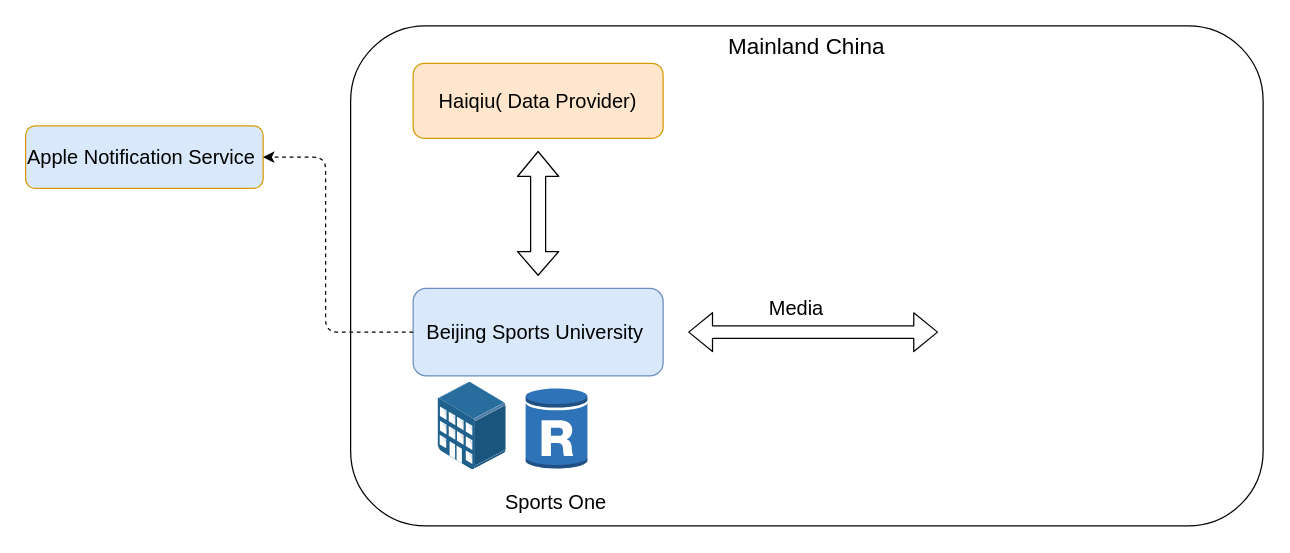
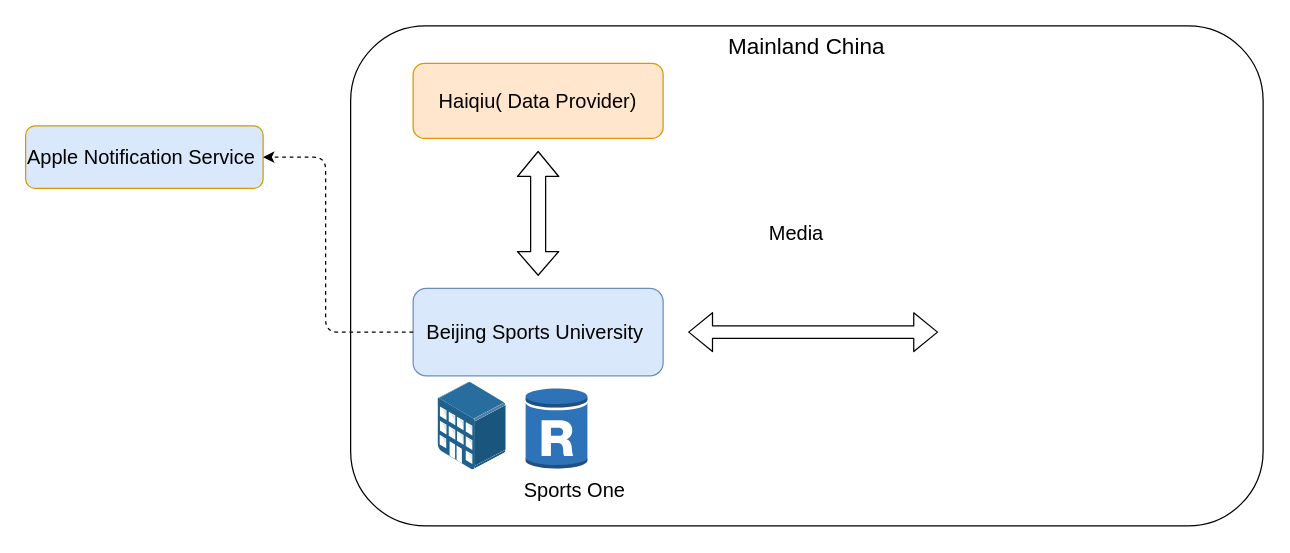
node "Media": moved (807, 307) -> (807, 232)
node "Sports One": moved (557, 501) -> (576, 488)
